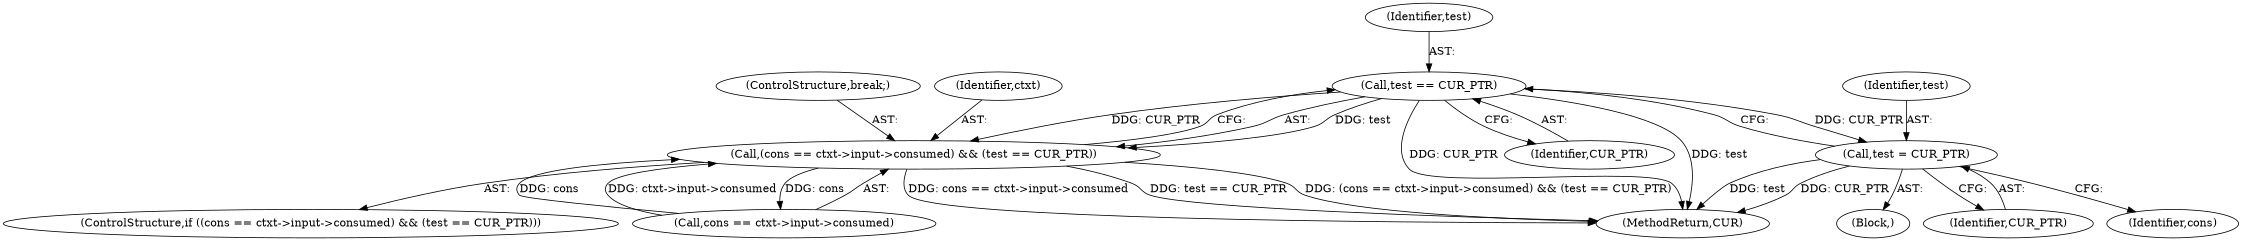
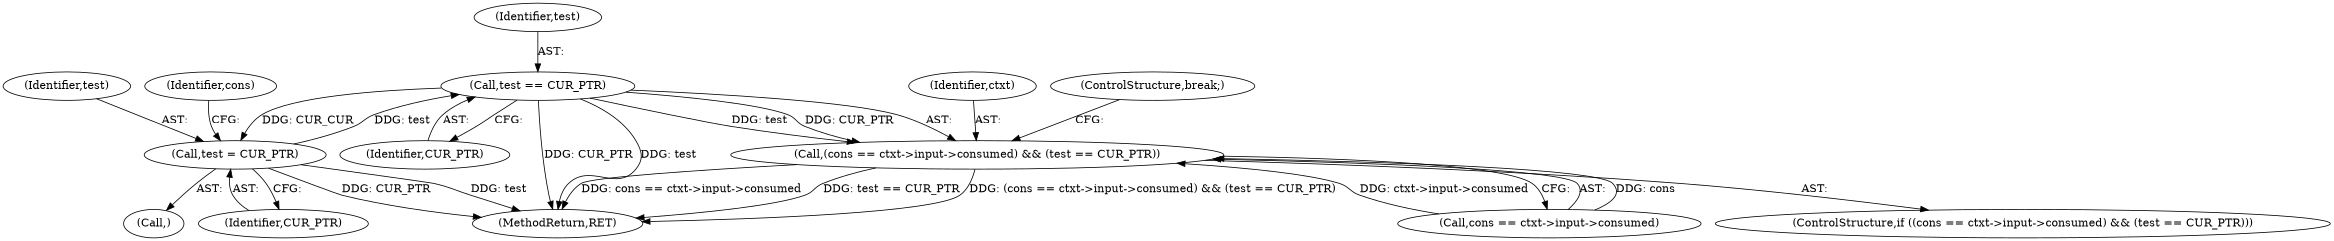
edge "(ControlStructure,break;)" -> "(Call,(cons == ctxt->input->consumed) && (test == CUR_PTR))": label "AST: " -> "CFG: "
edge "(Call,test = CUR_PTR)" -> "(Call,test == CUR_PTR)": label "CFG: " -> "DDG: test"
edge "(Call,test == CUR_PTR)" -> "(Call,test = CUR_PTR)": label "DDG: CUR_PTR" -> "DDG: CUR_CUR"
edge "(Call,(cons == ctxt->input->consumed) && (test == CUR_PTR))" -> "(Call,test == CUR_PTR)": removed, label "CFG:"
edge "(Call,test = CUR_PTR)" -> "(Identifier,cons)": reversed
edge "(Call,(cons == ctxt->input->consumed) && (test == CUR_PTR))" -> "(Call,cons == ctxt->input->consumed)": label "DDG: cons" -> "CFG: "
node "(MethodReturn,CUR)": label "(MethodReturn,CUR)" -> "(MethodReturn,RET)"
node "(Block,)": label "(Block,)" -> "(Call,)"
